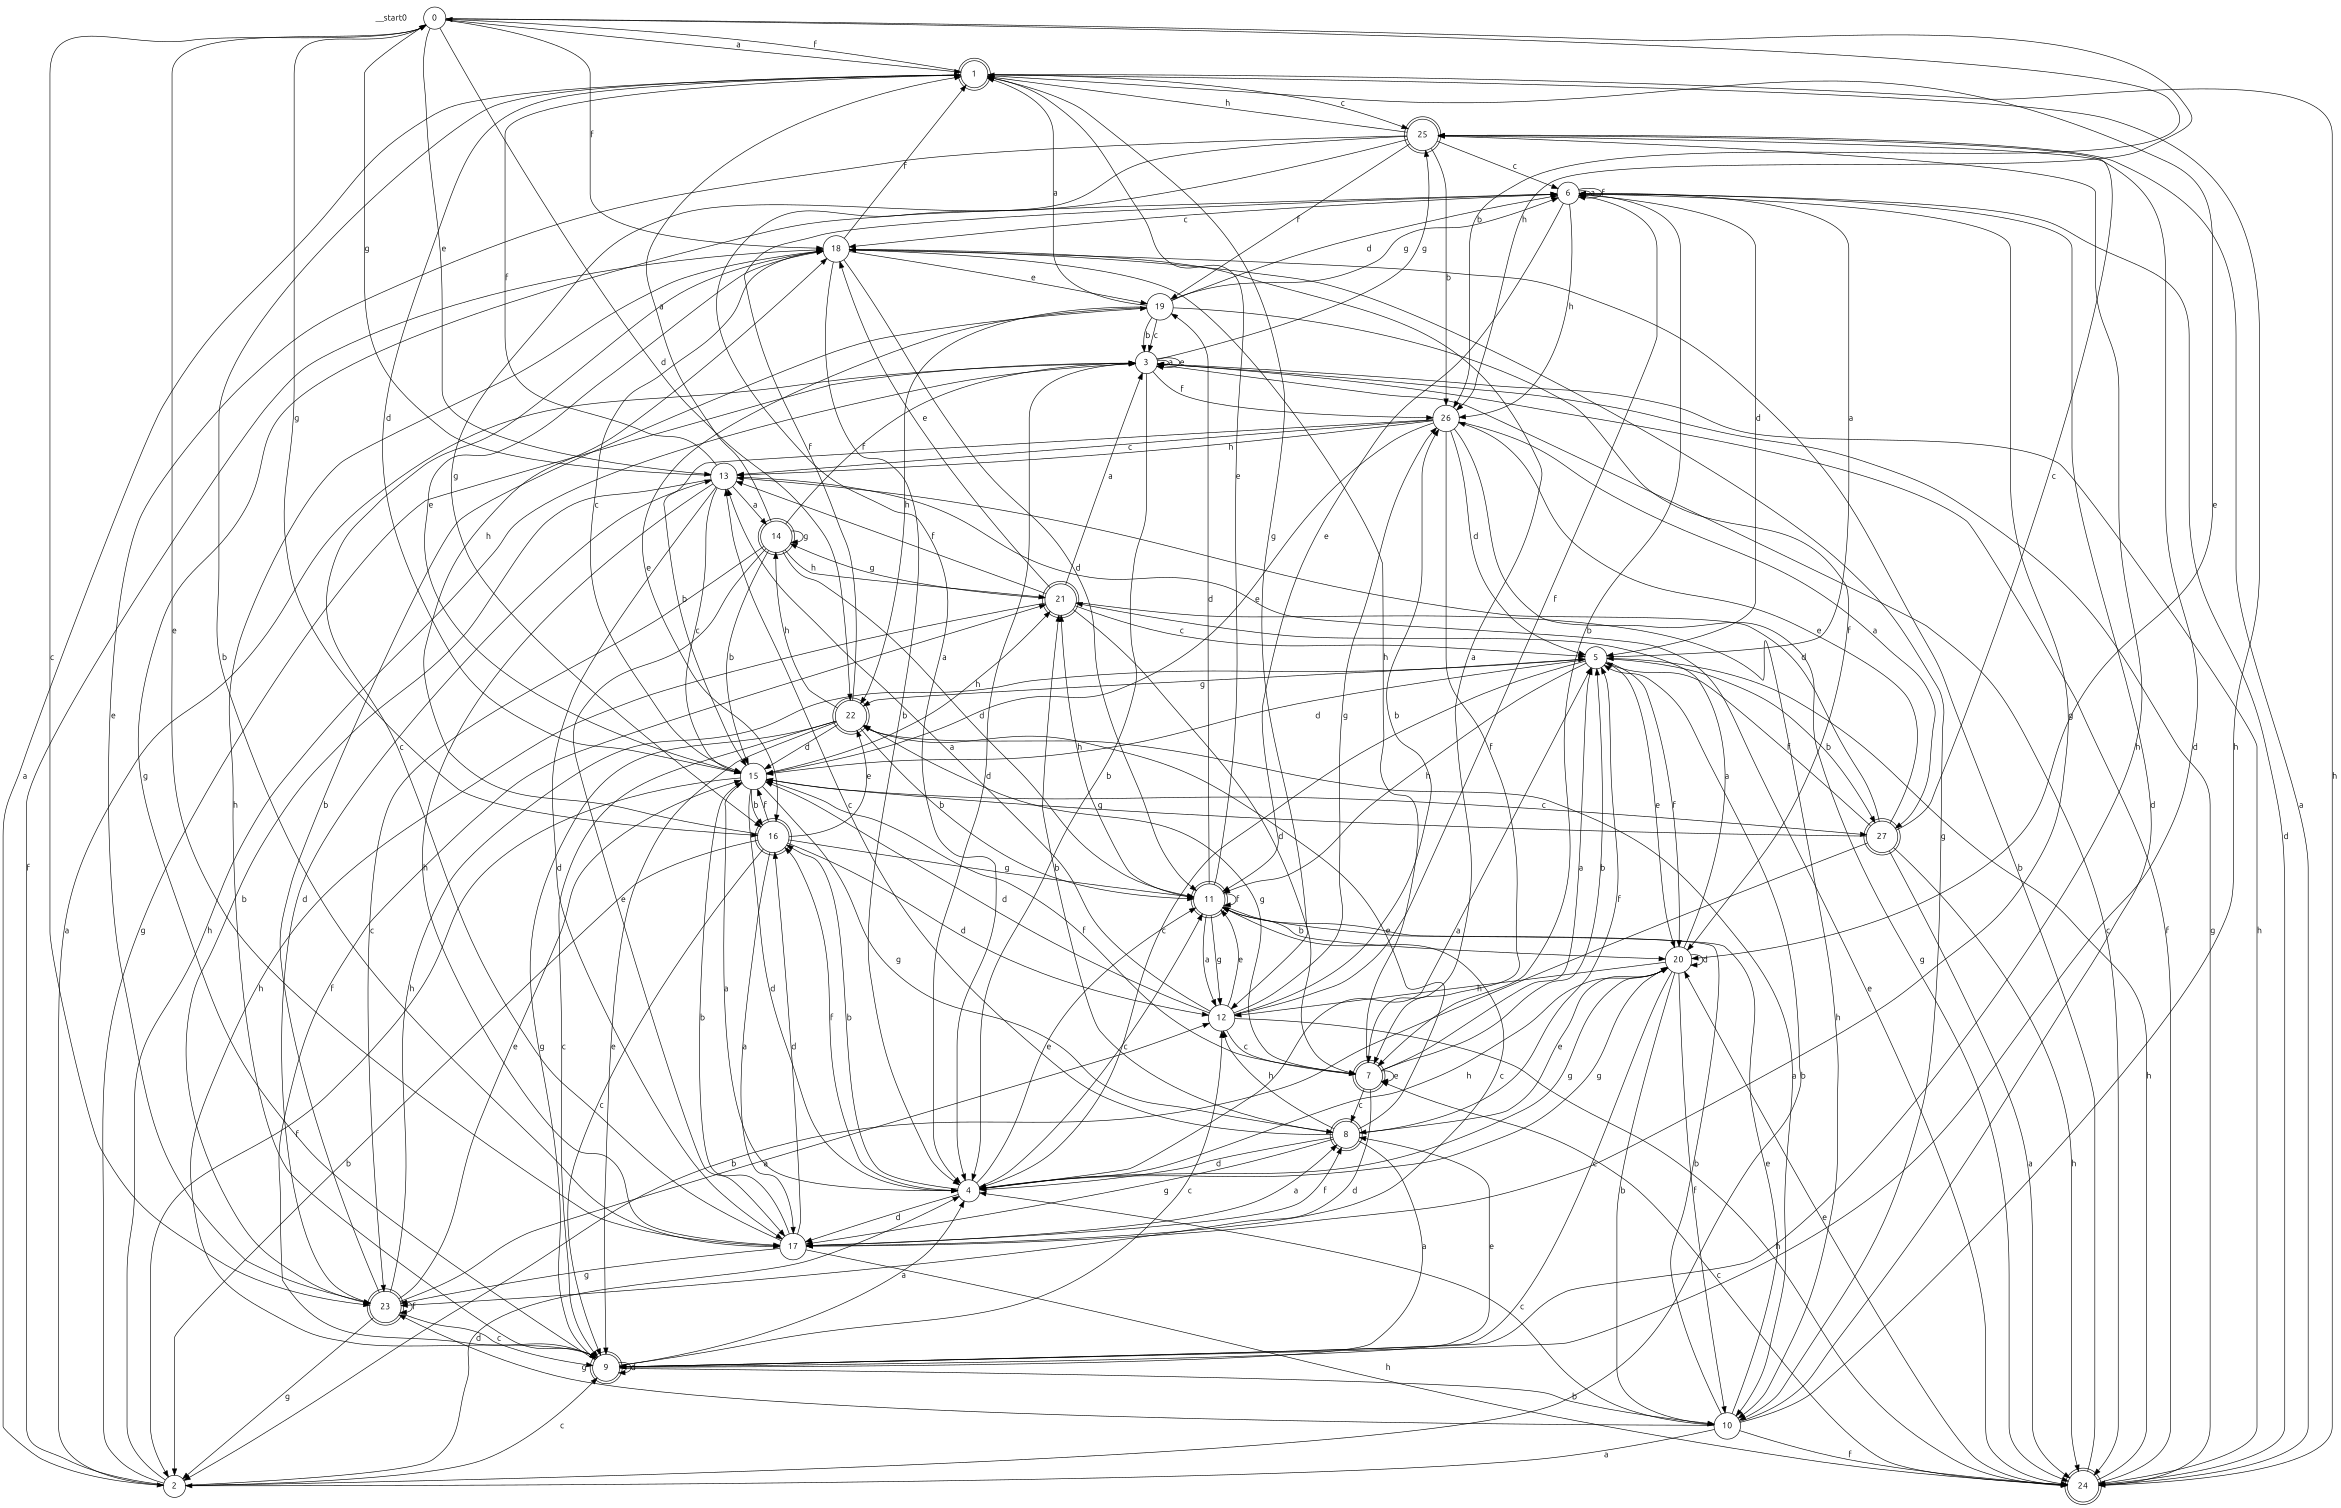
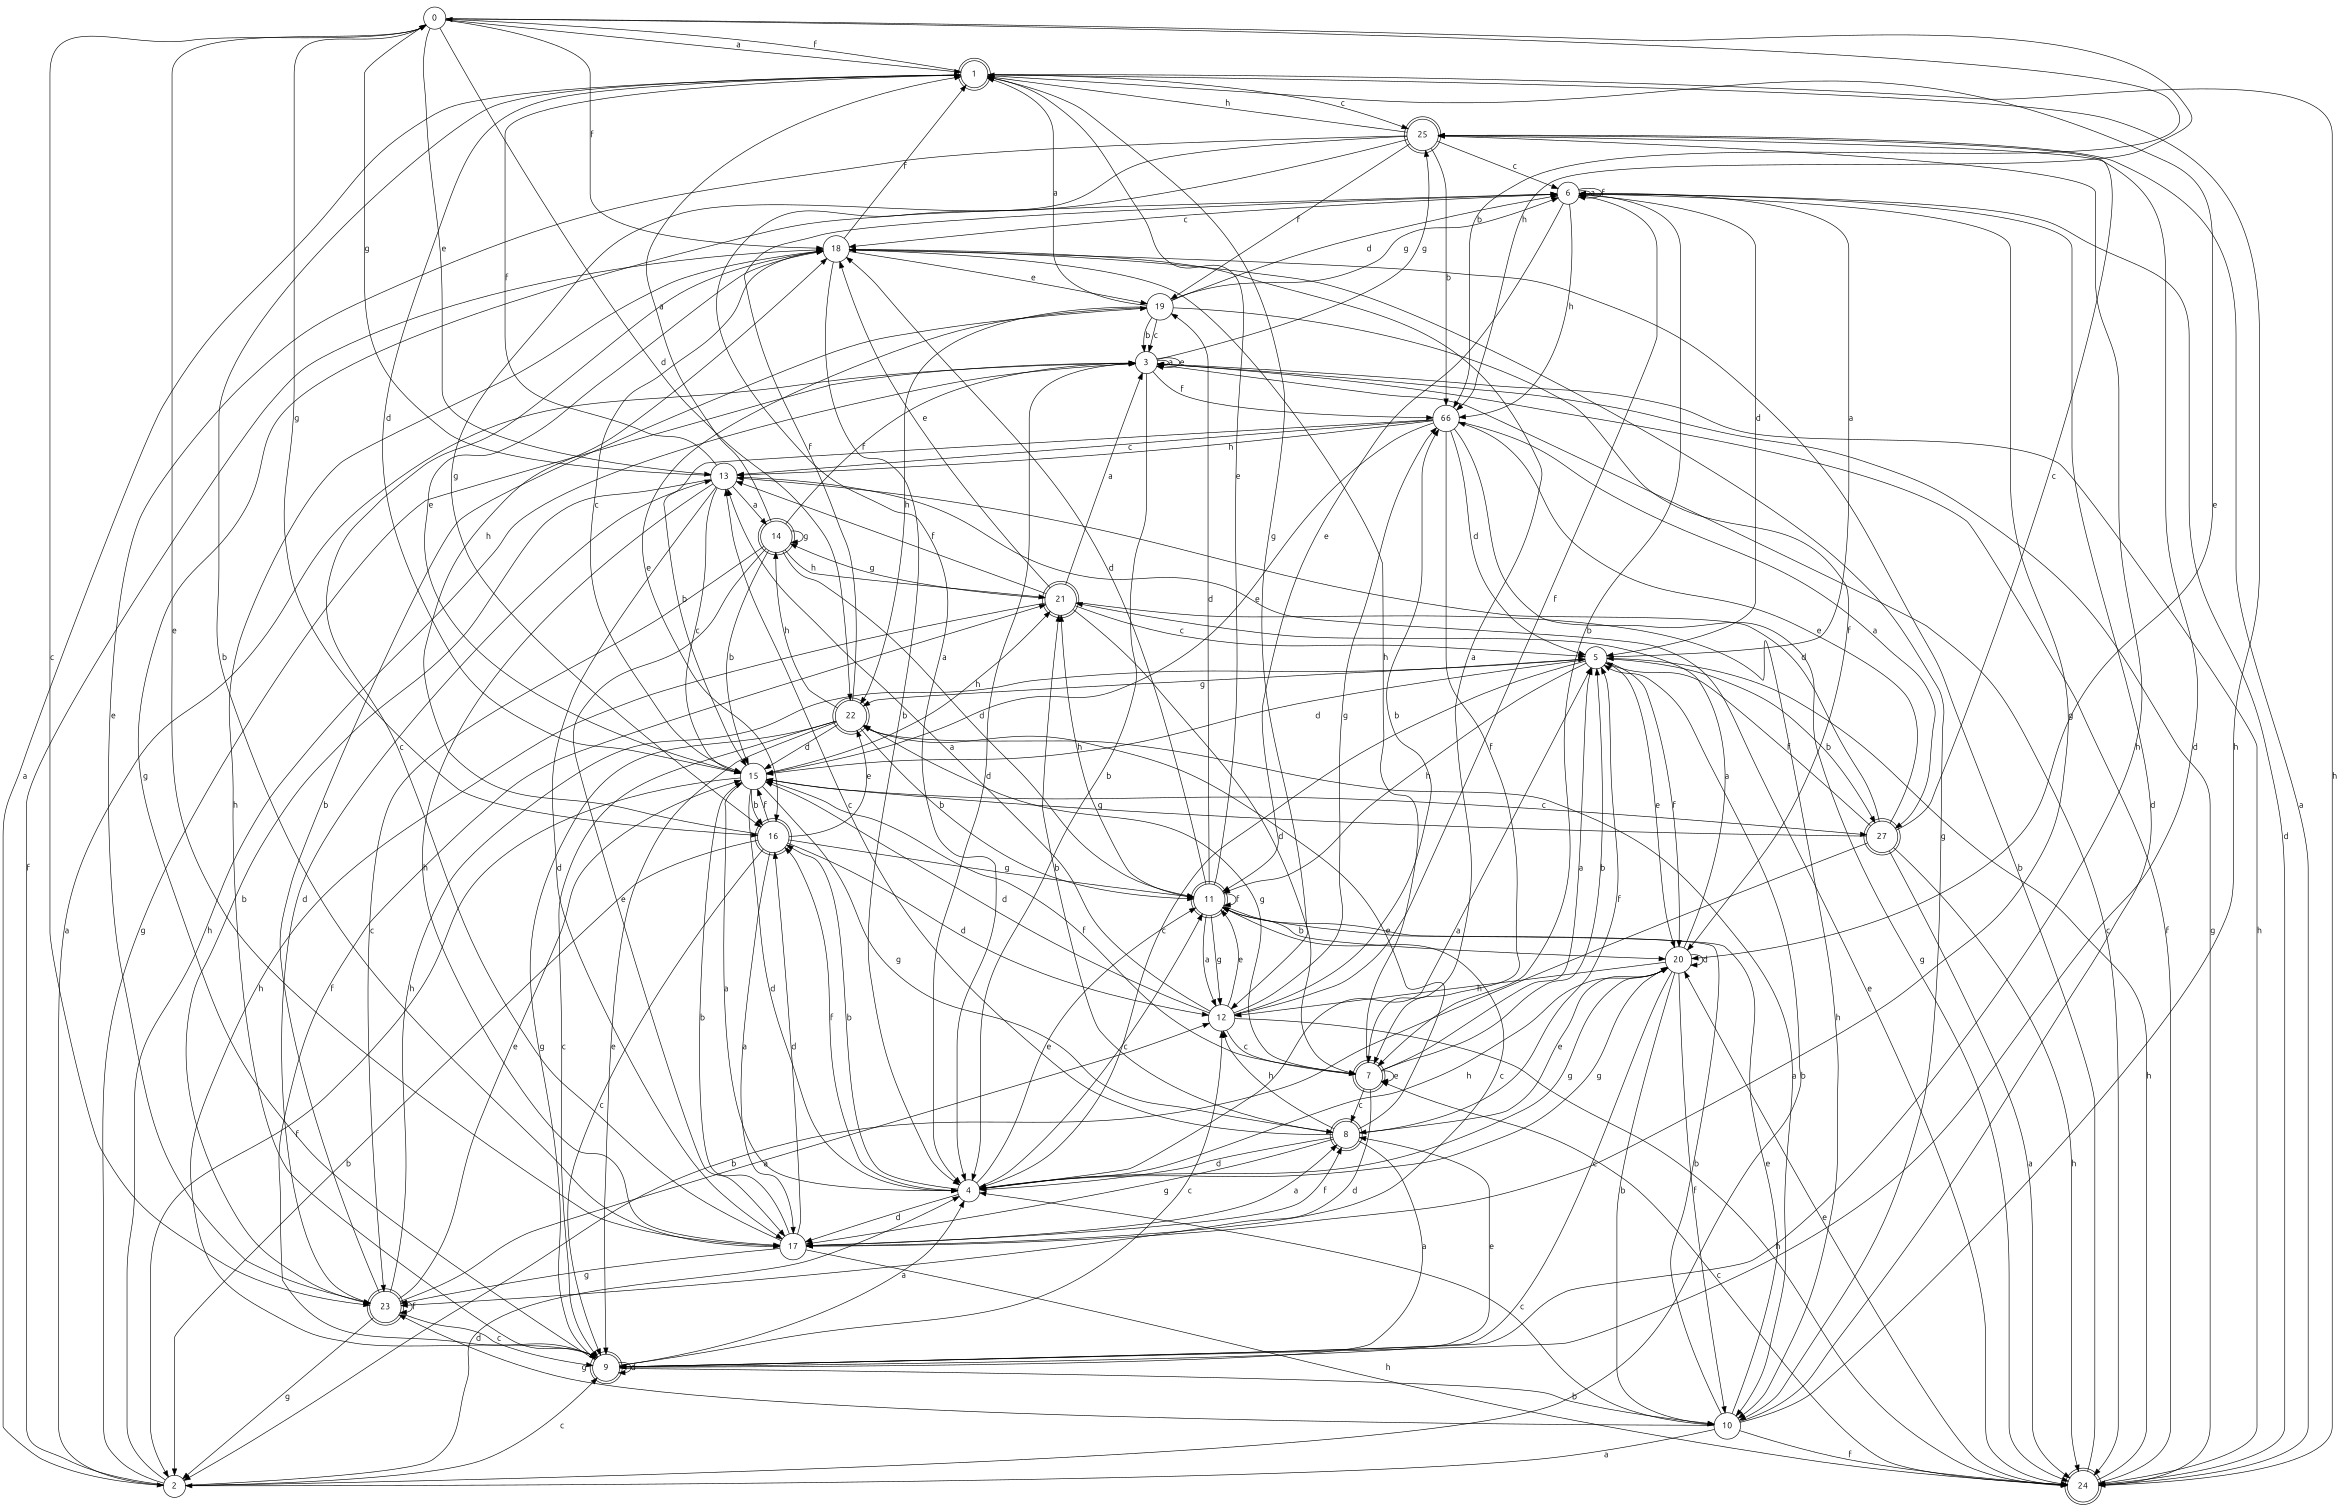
node "__start0": removed
node "26": label "26" -> "66"
edge "18" -> "11": reversed
